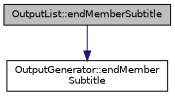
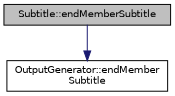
node "OutputList::endMemberSubtitle": label "OutputList::endMemberSubtitle" -> "Subtitle::endMemberSubtitle"
